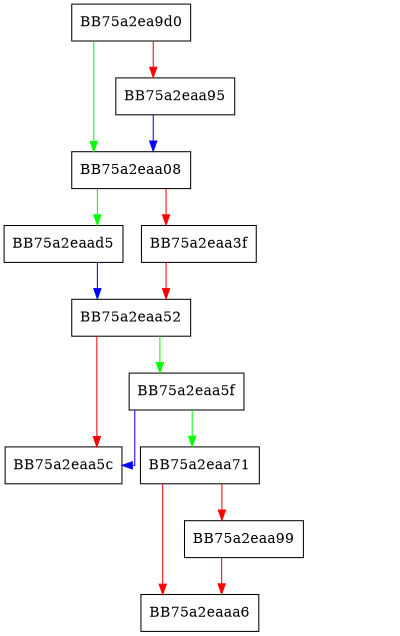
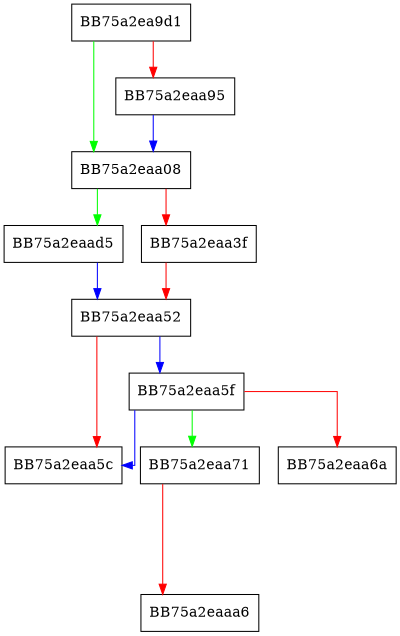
node "BB75a2ea9d0": label "BB75a2ea9d0" -> "BB75a2ea9d1"
edge "BB75a2eaa52" -> "BB75a2eaa5f": color green -> blue
node "BB75a2eaa6a": added
node "BB75a2eaa99": removed
